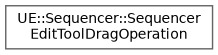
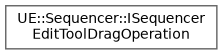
node "UE::Sequencer::Sequencer EditToolDragOperation": label "UE::Sequencer::Sequencer EditToolDragOperation" -> "UE::Sequencer::ISequencer EditToolDragOperation"
